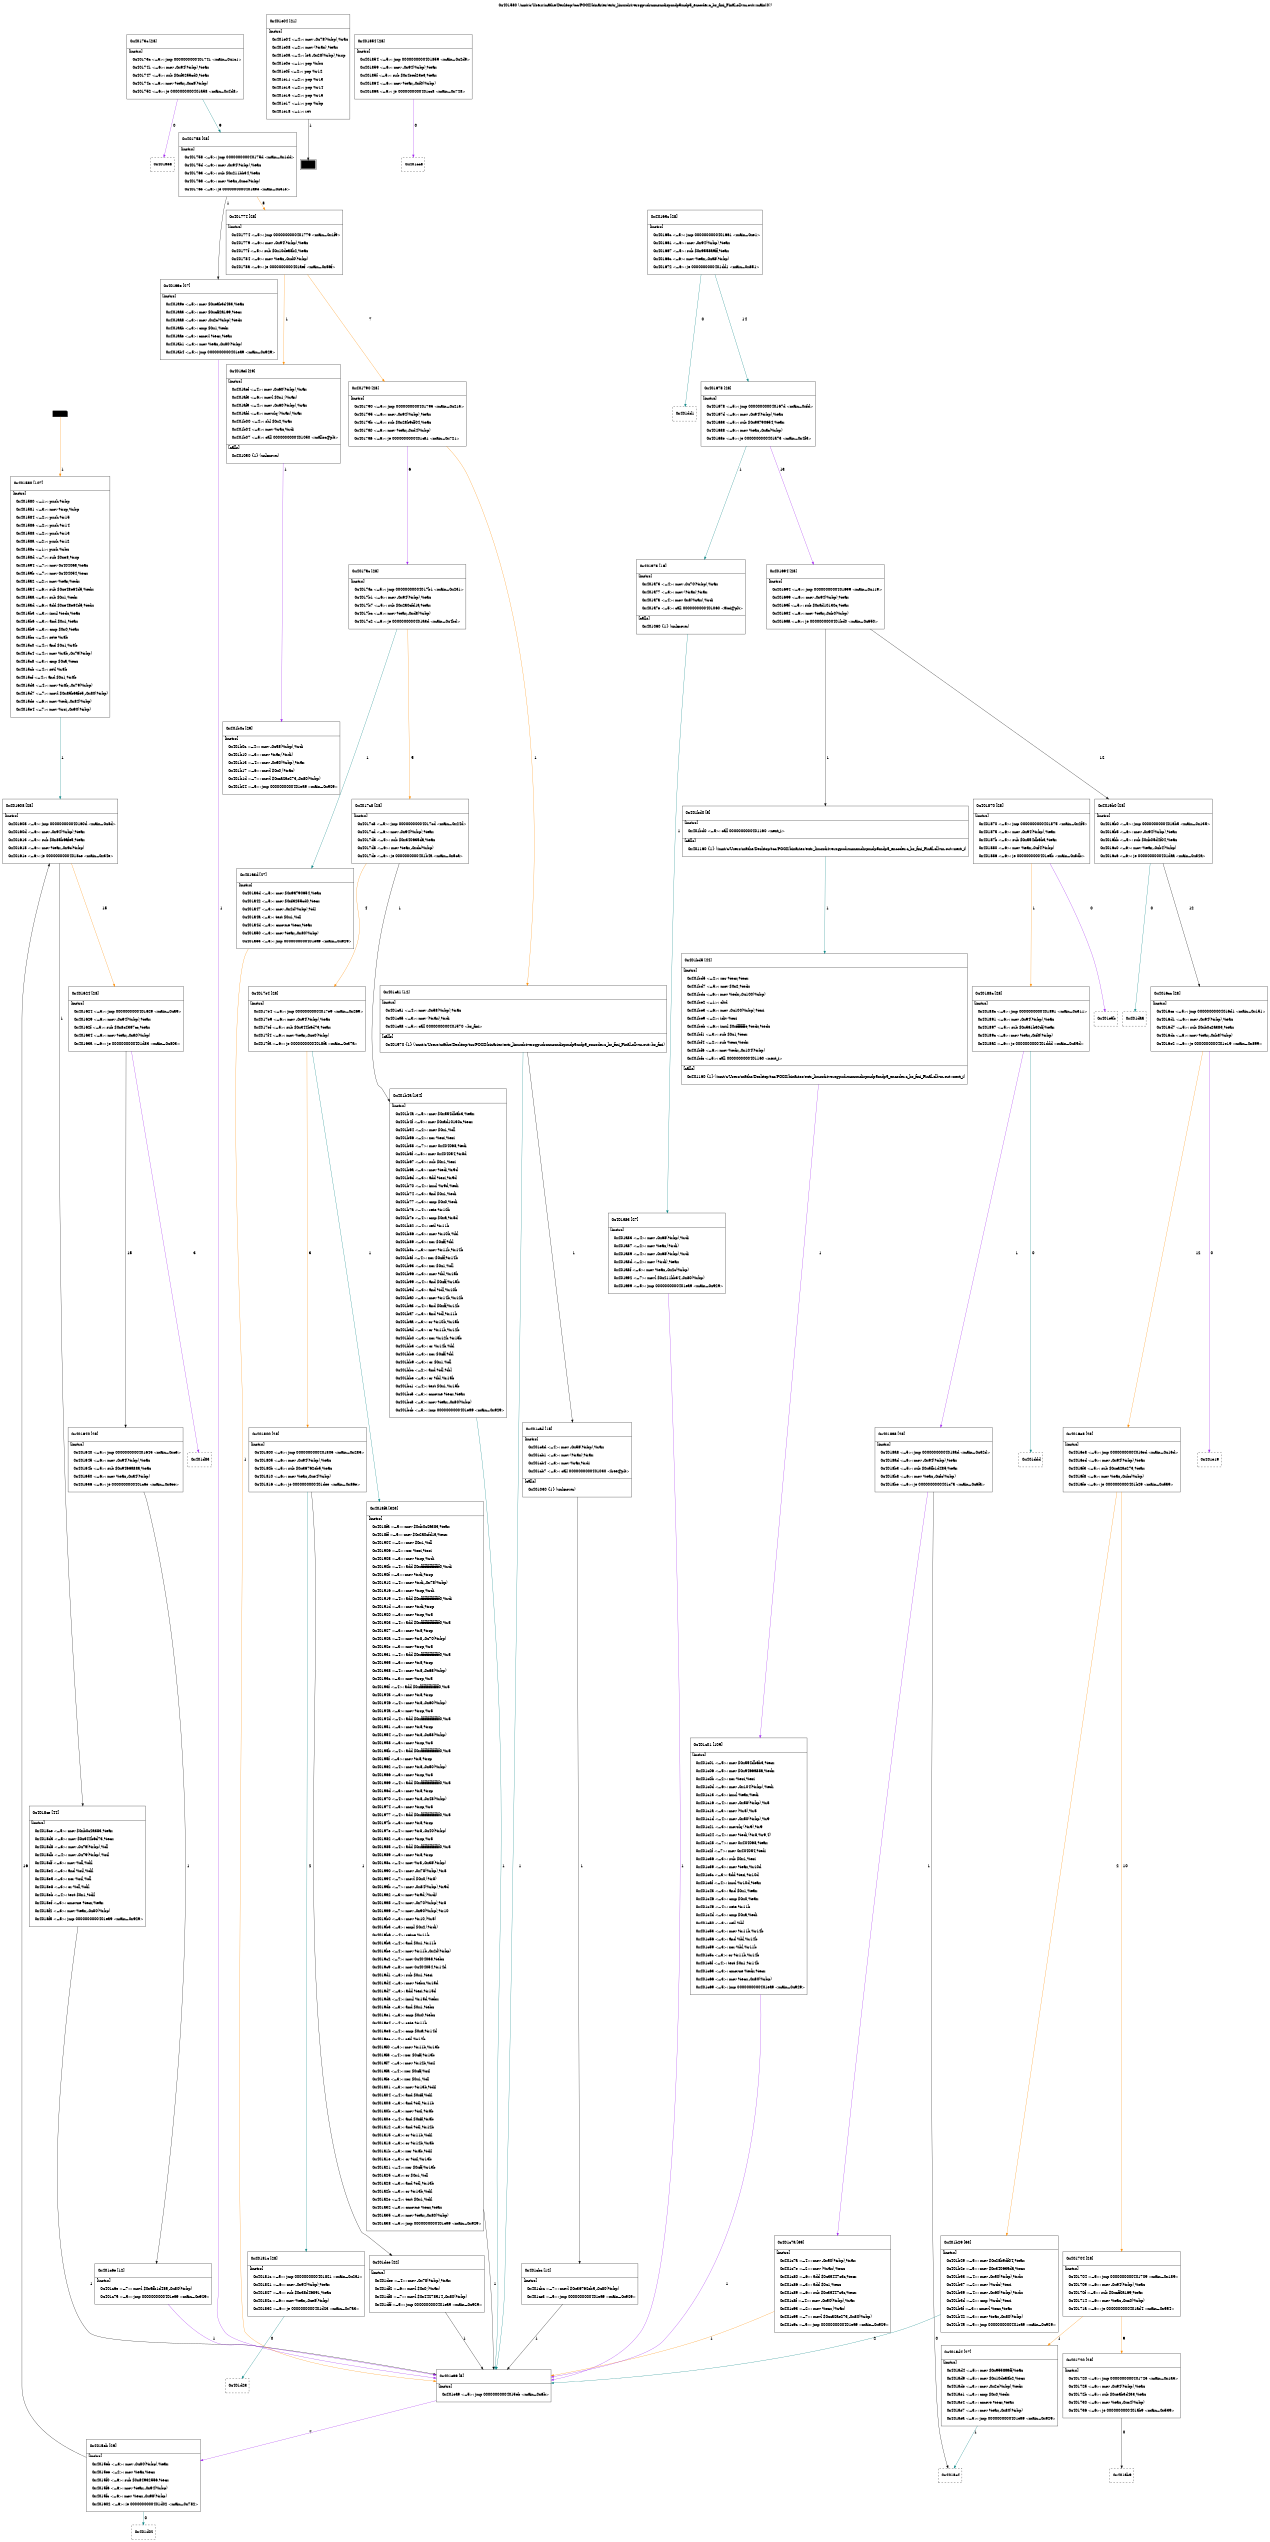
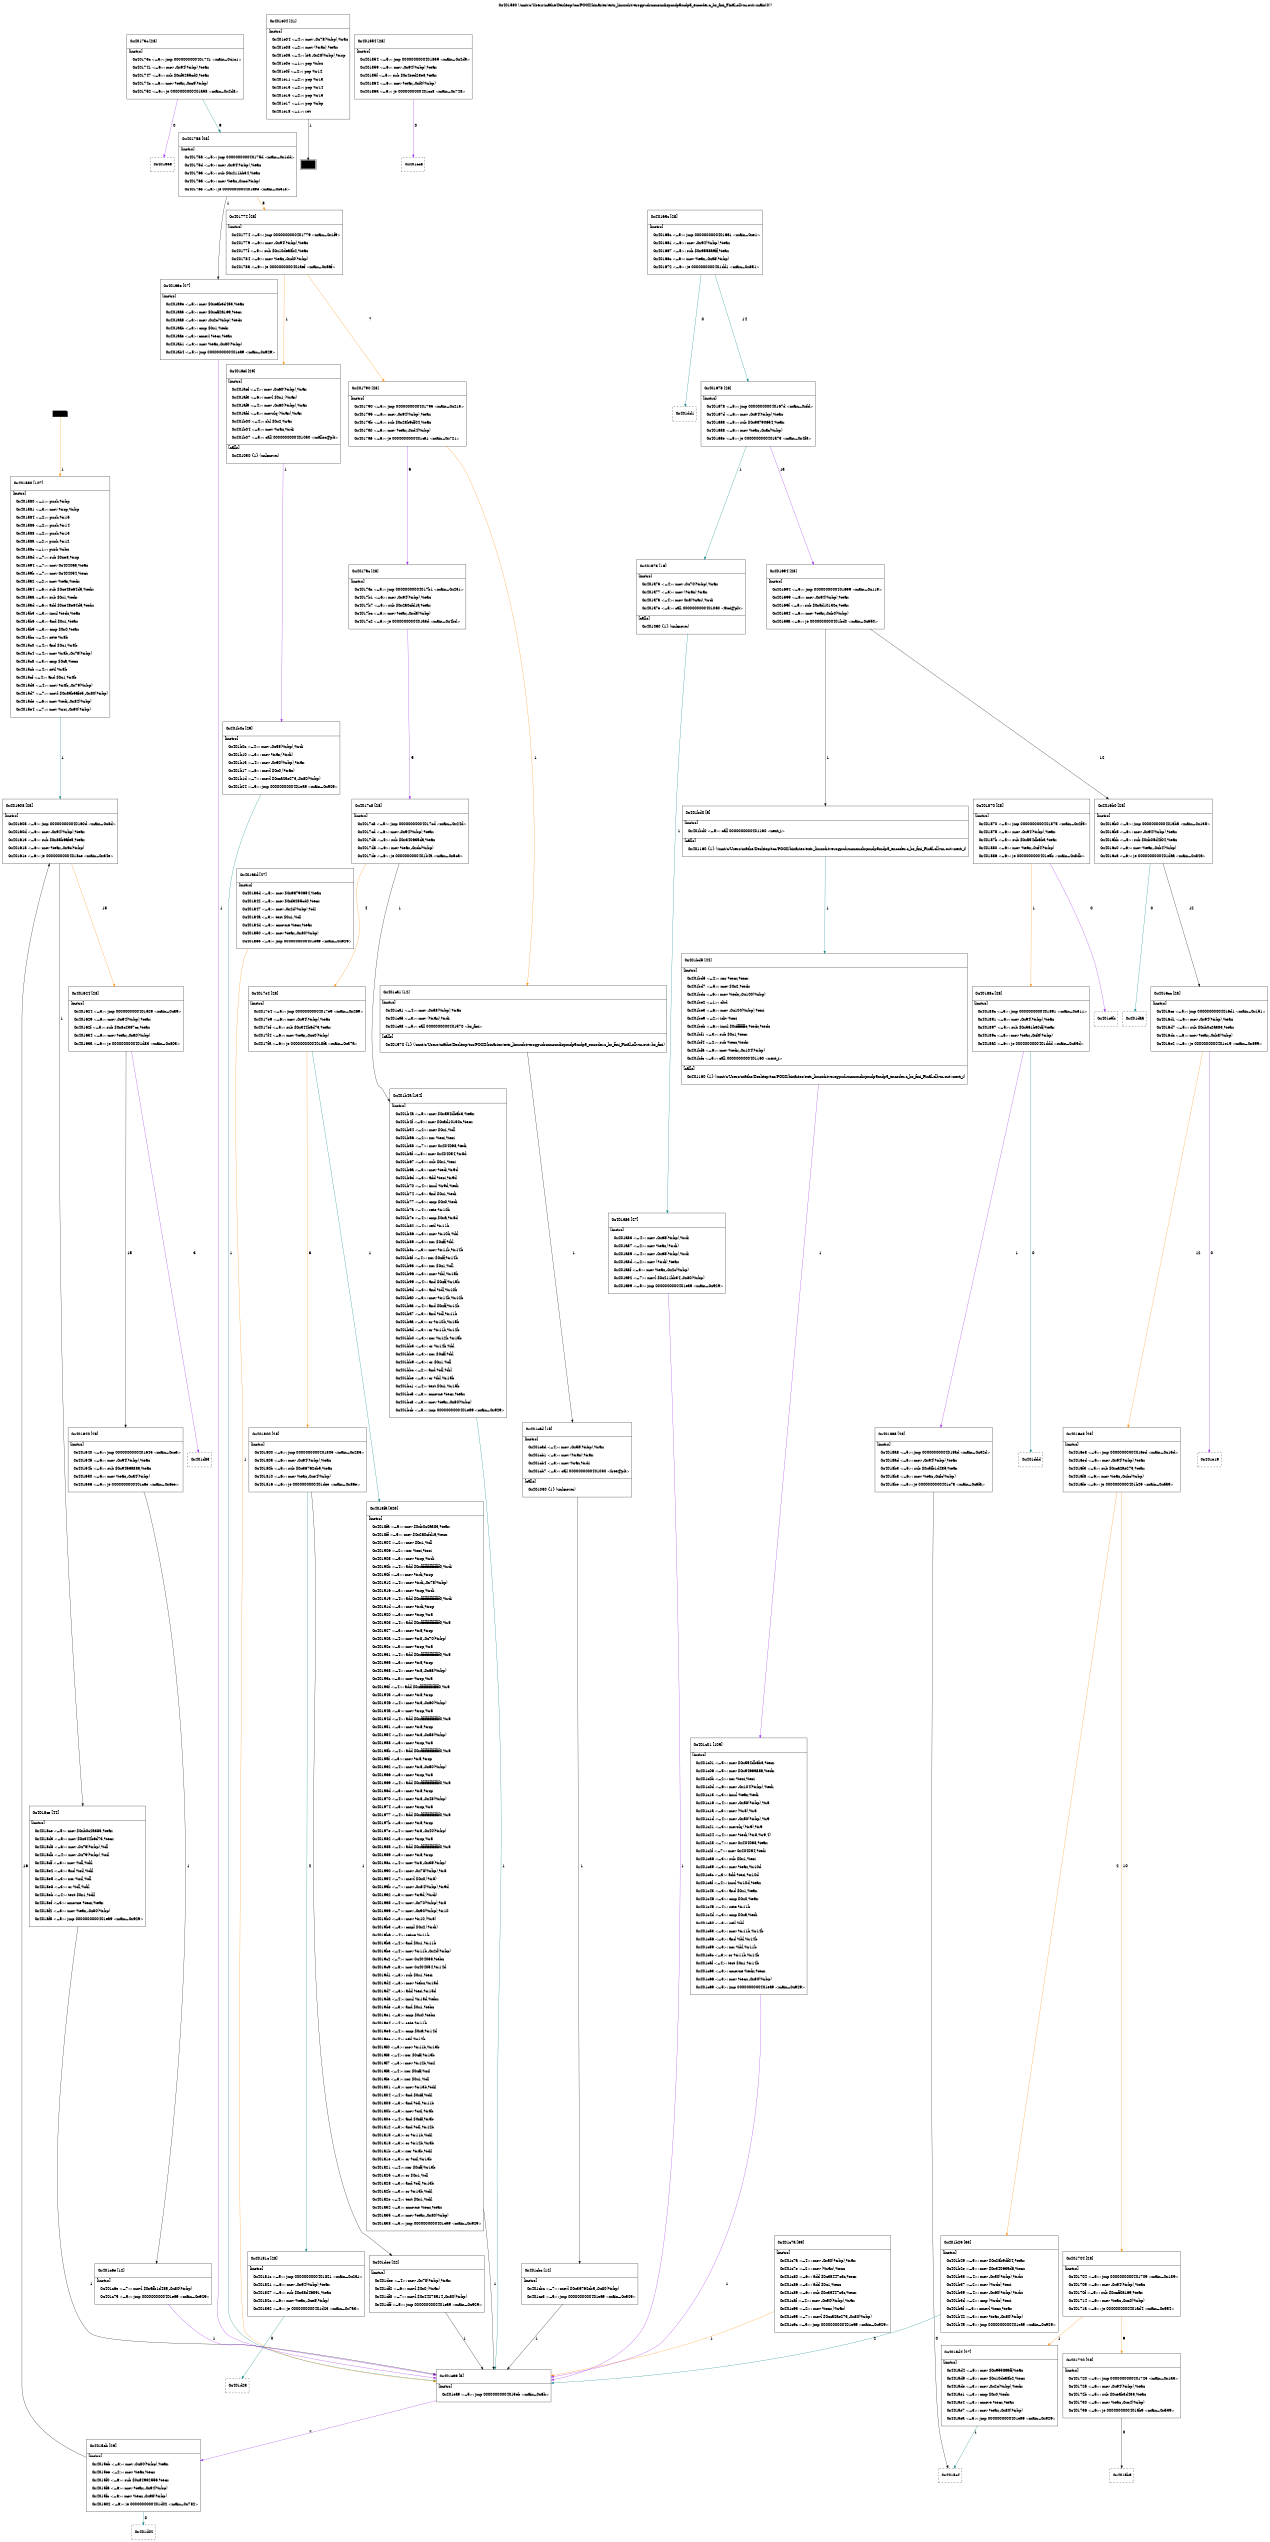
edge "0x4017ac [28]" -> "0x4017c8 [28]": color darkorange -> purple
edge "0x4017ac [28]" -> "0x401a3d [27]": removed, label "1"
edge "0x401ca1 [12]" -> "0x401ea9 [5]": now "0x401b0c [29]" -> "0x401ea9 [5]"
edge "0x4018a8 [28]" -> "0x401c7a [39]": removed, label "1"
